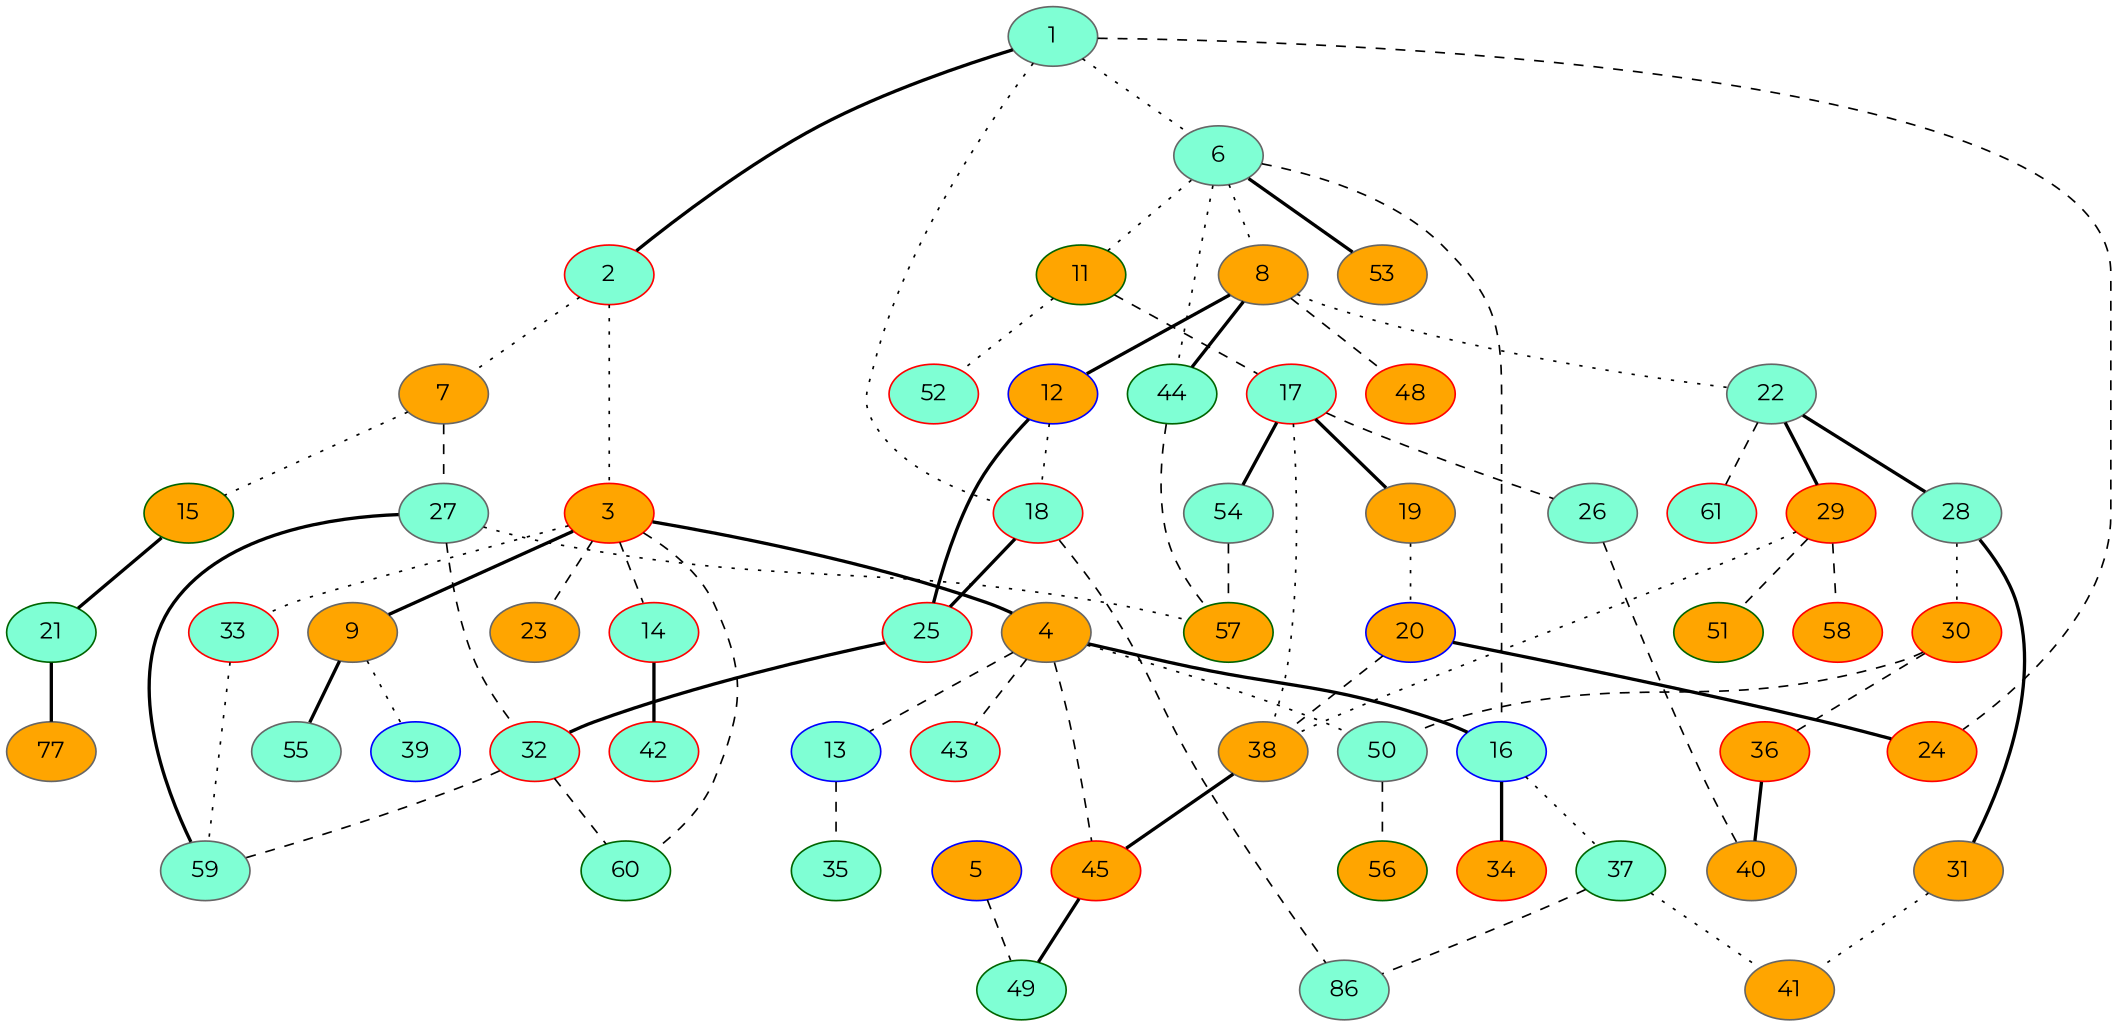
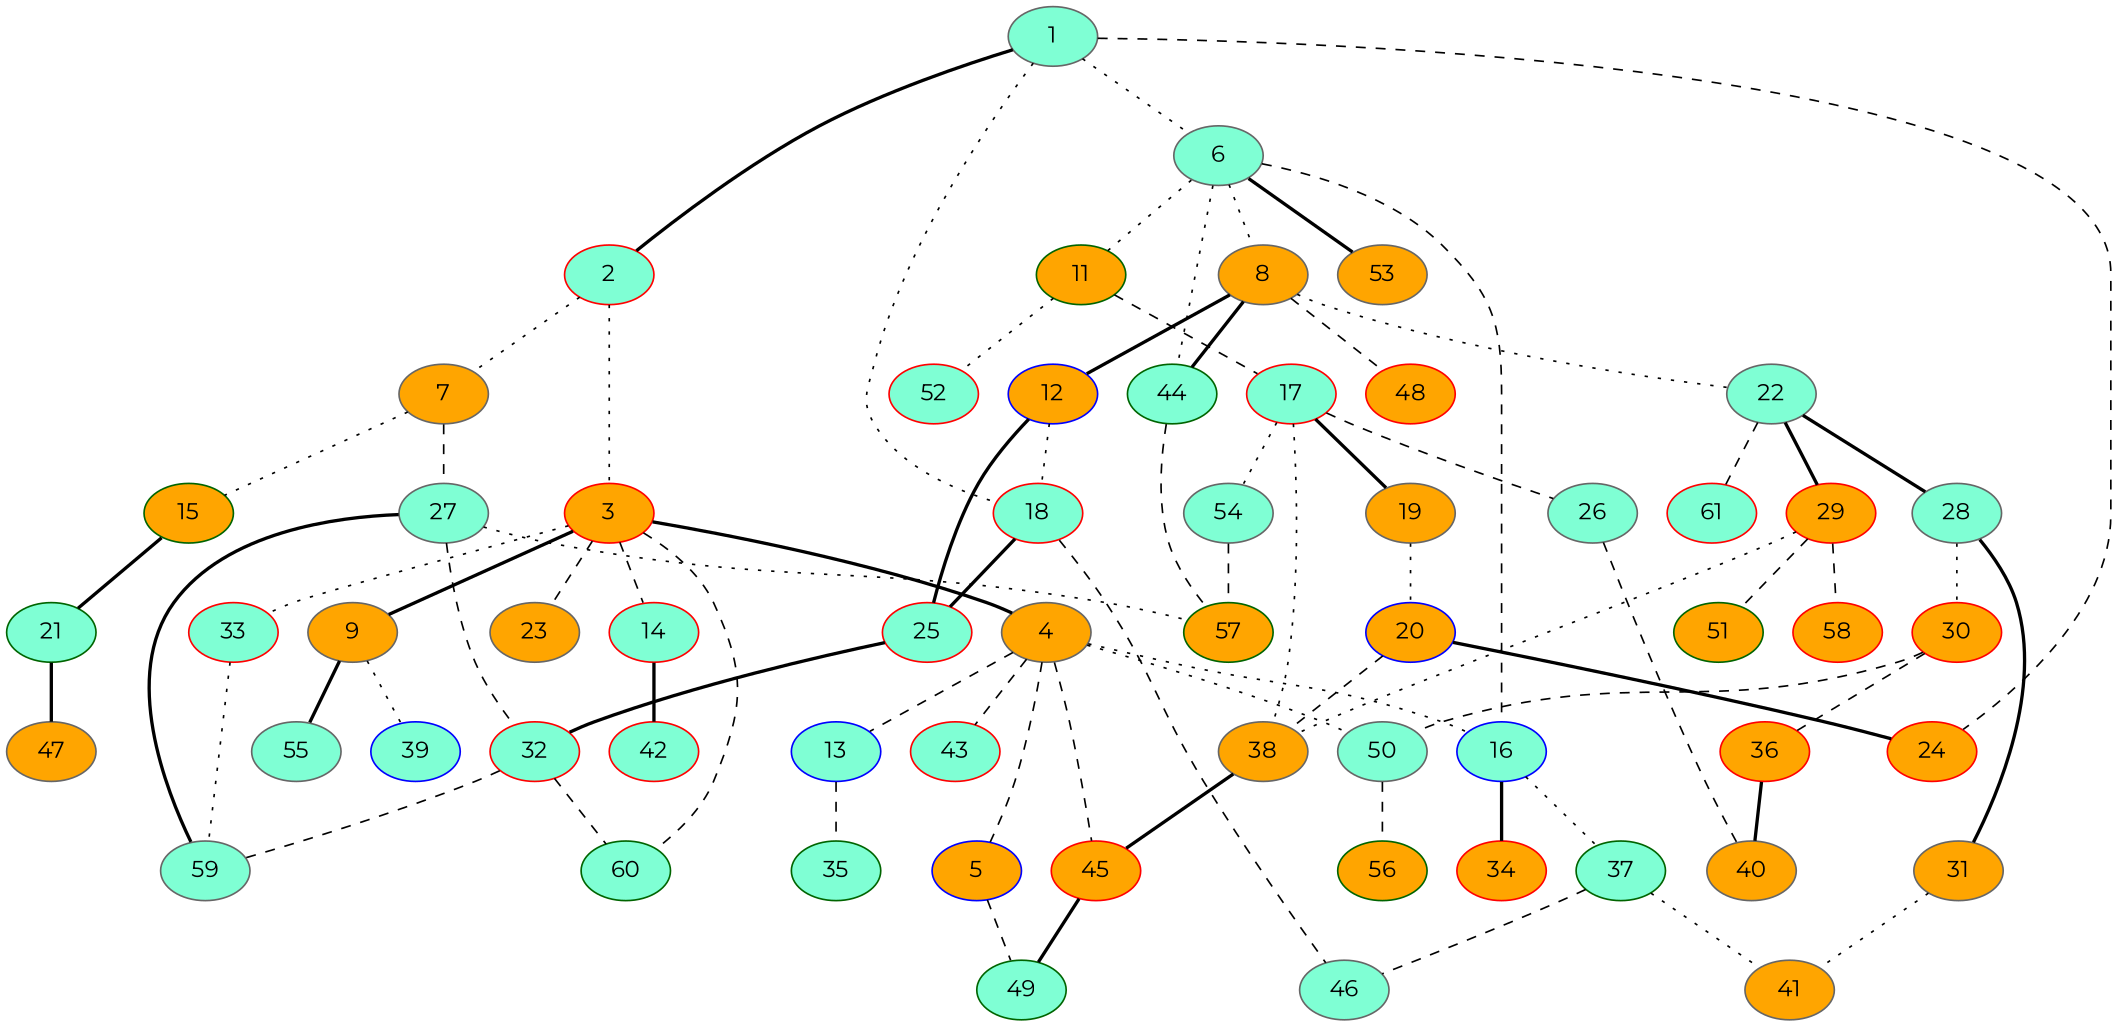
edge "17" -- "54": style bold -> dotted
edge "4" -- "16": style bold -> dotted
node "77": label "77" -> "47"
edge "4" -- "5": added
node "86": label "86" -> "46"
